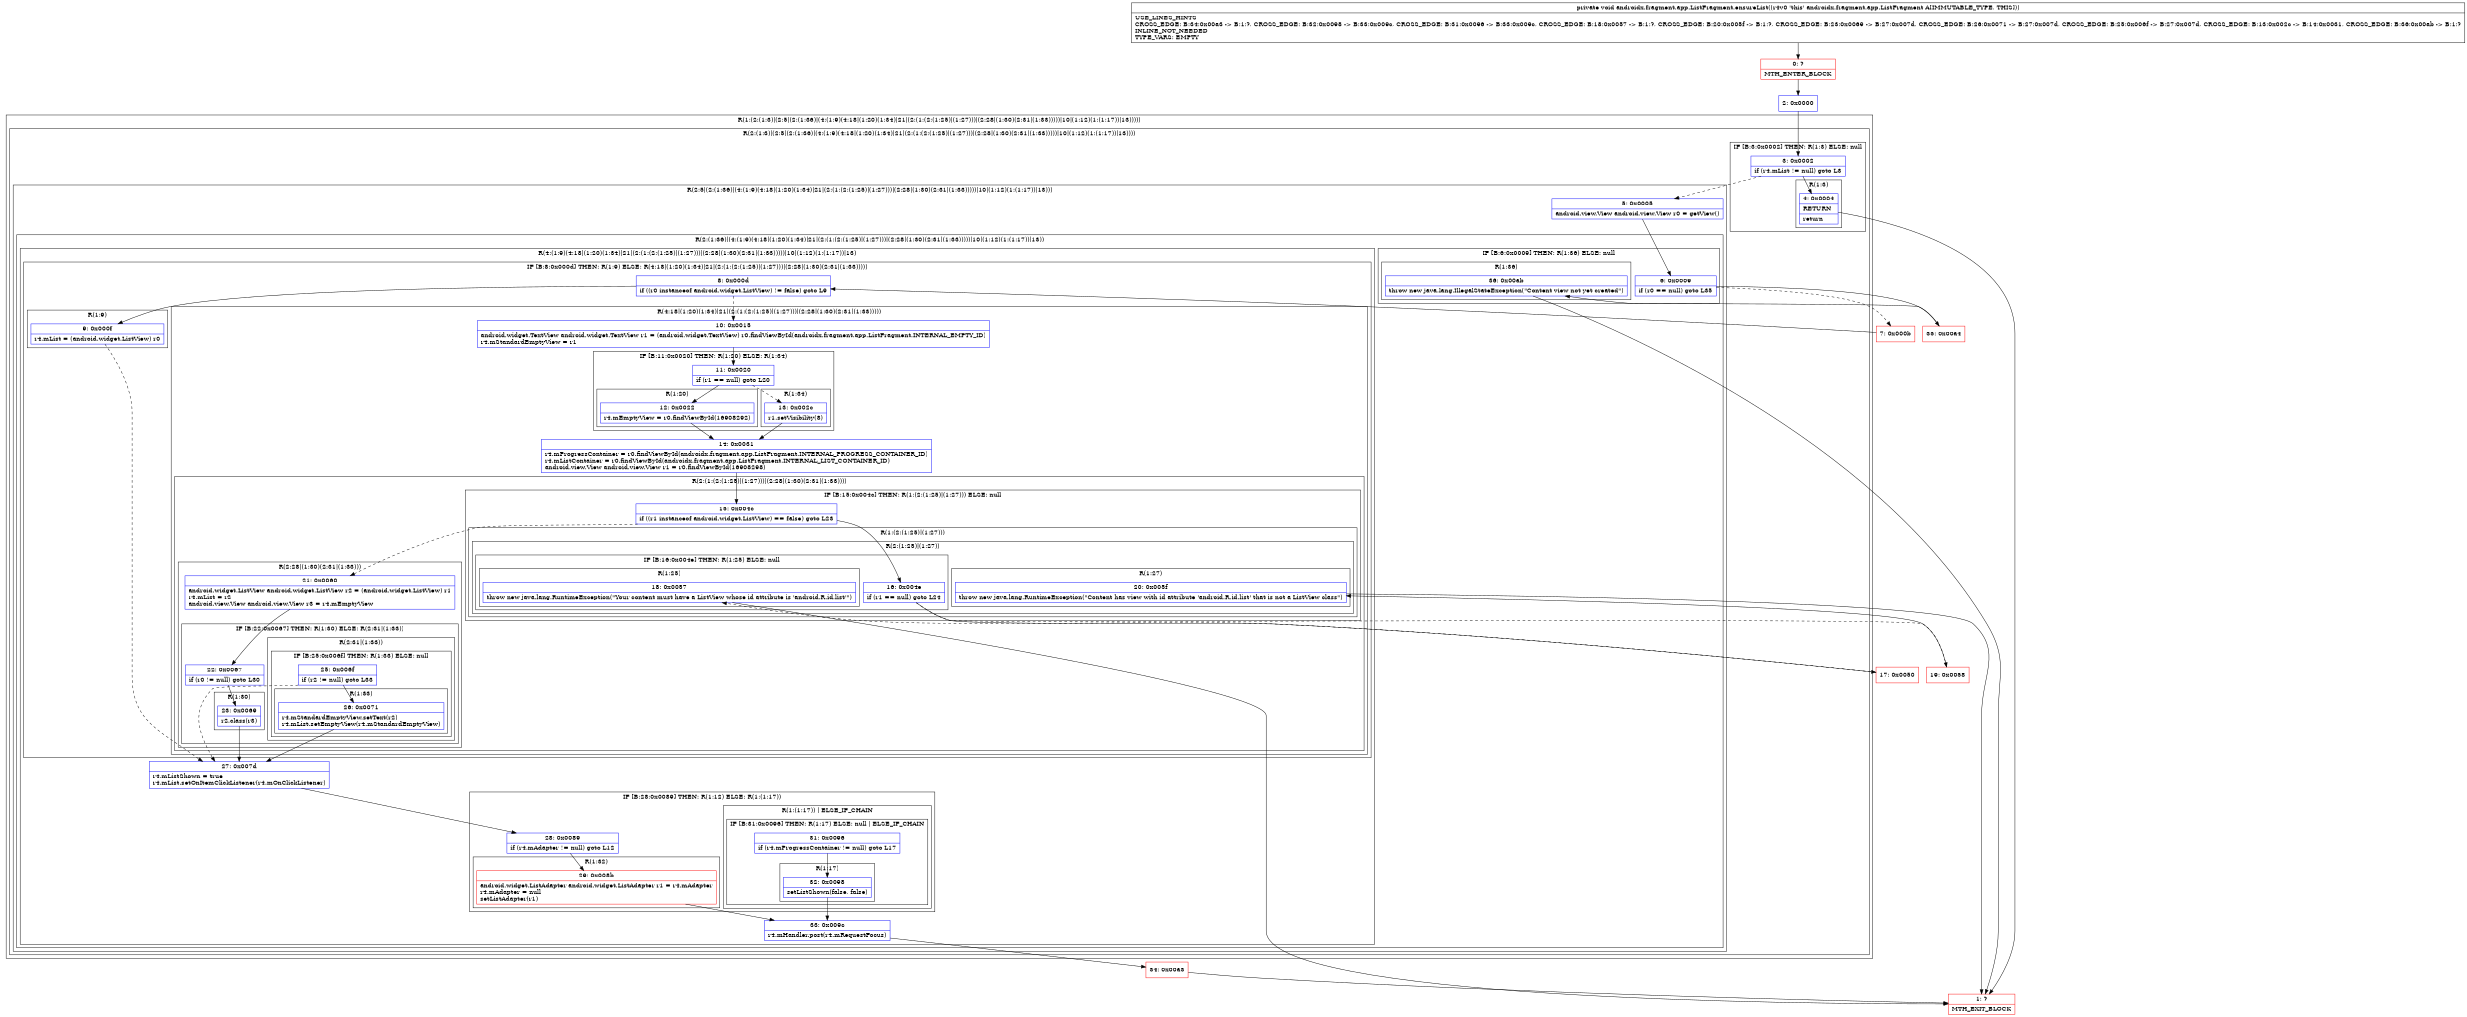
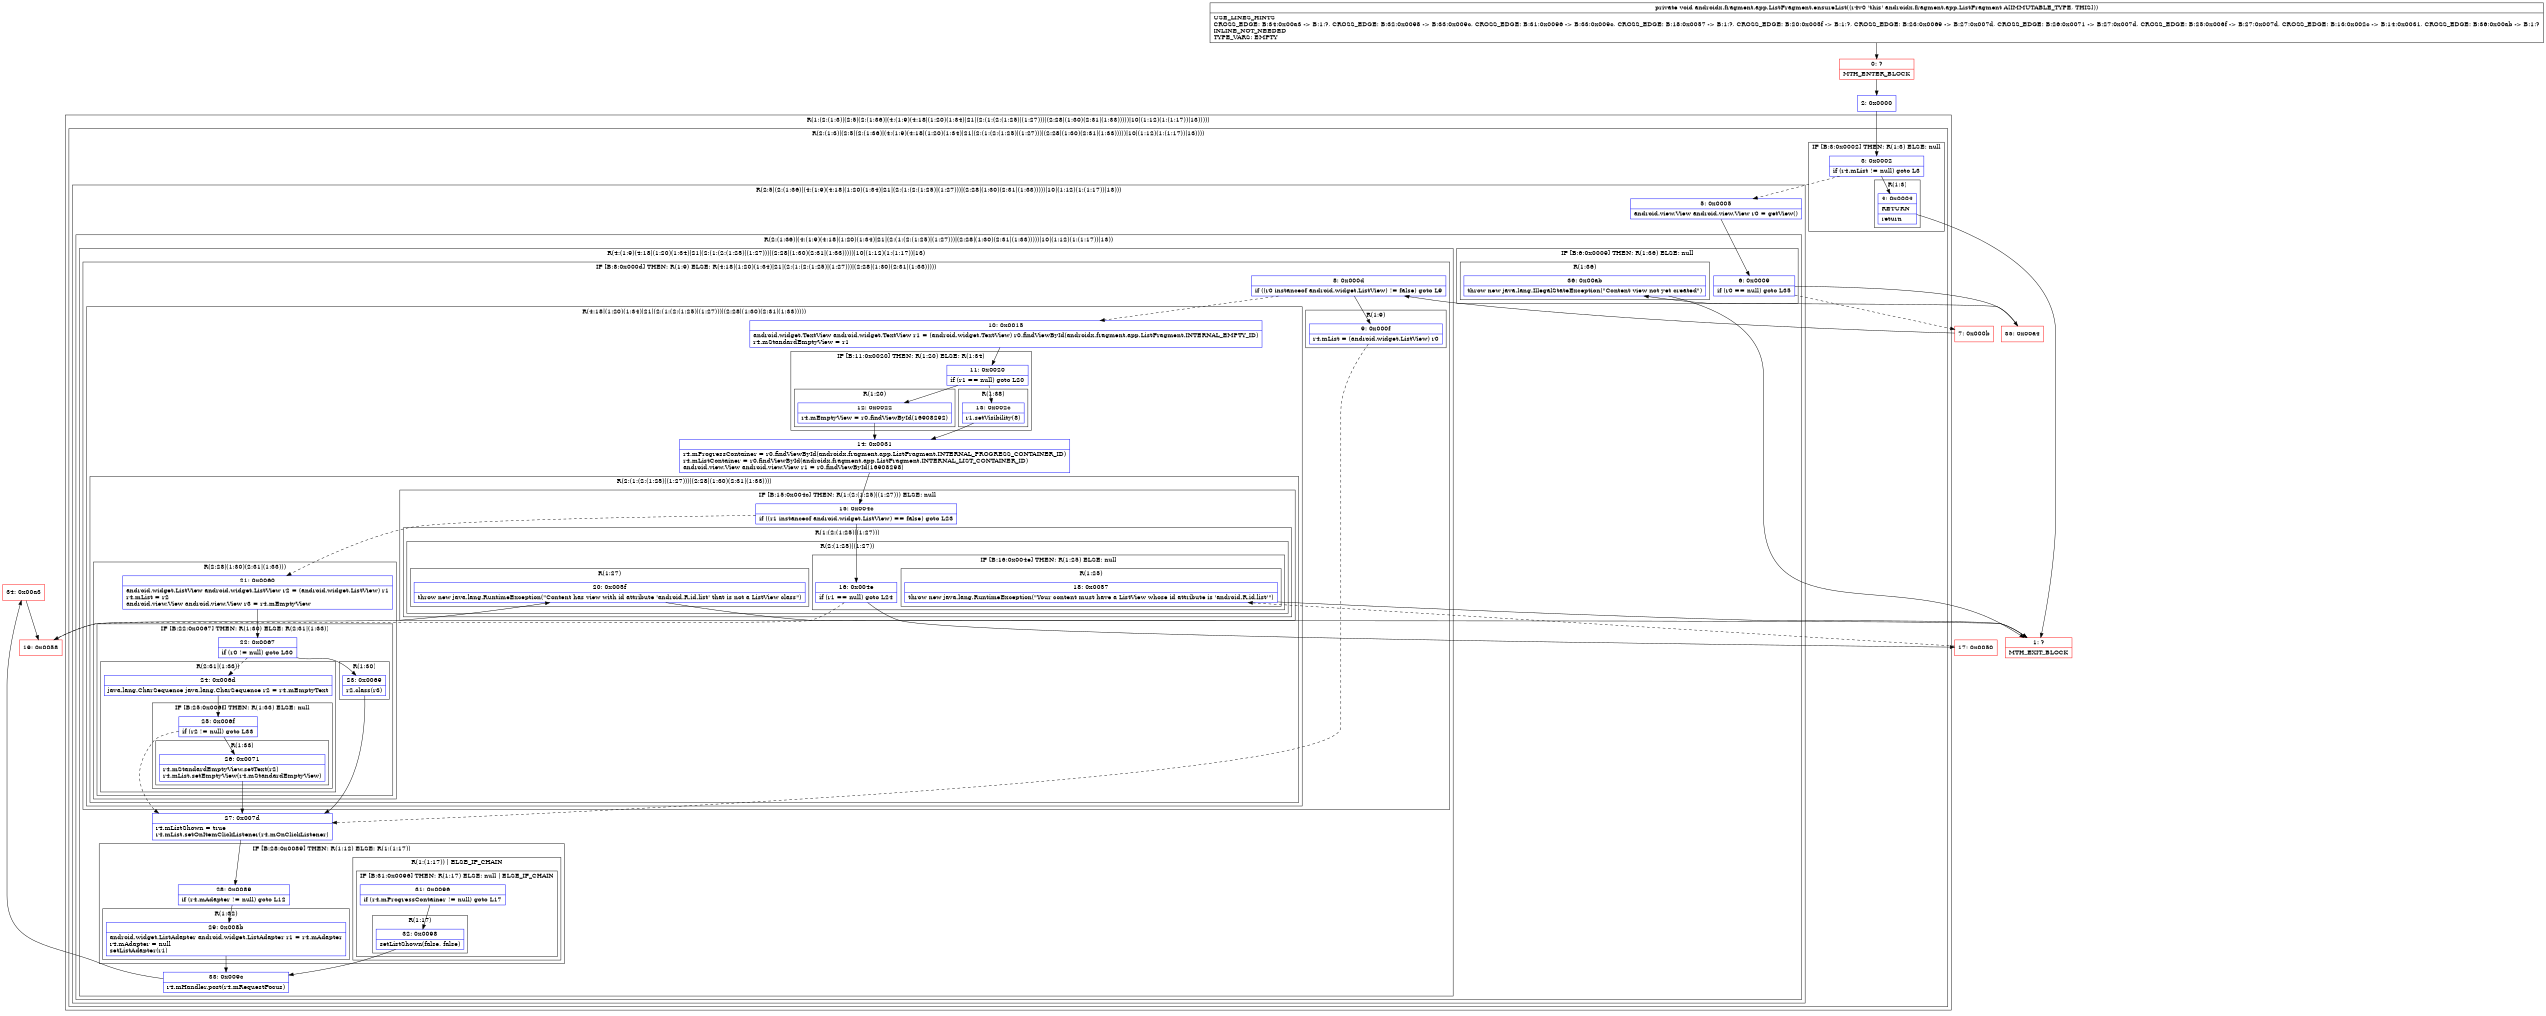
cluster "R(1:34)": label "R(1:34)" -> "R(1:38)"
node "24: 0x006d": added
node "29: 0x008b": color red -> blue
edge "34: 0x00a3" -> "1: ?": now "34: 0x00a3" -> "19: 0x0058"
